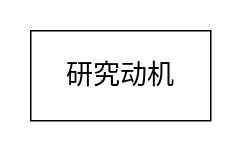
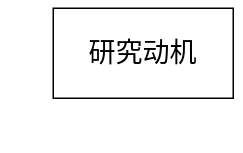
node "研究动机": moved (121, 76) -> (143, 53)
